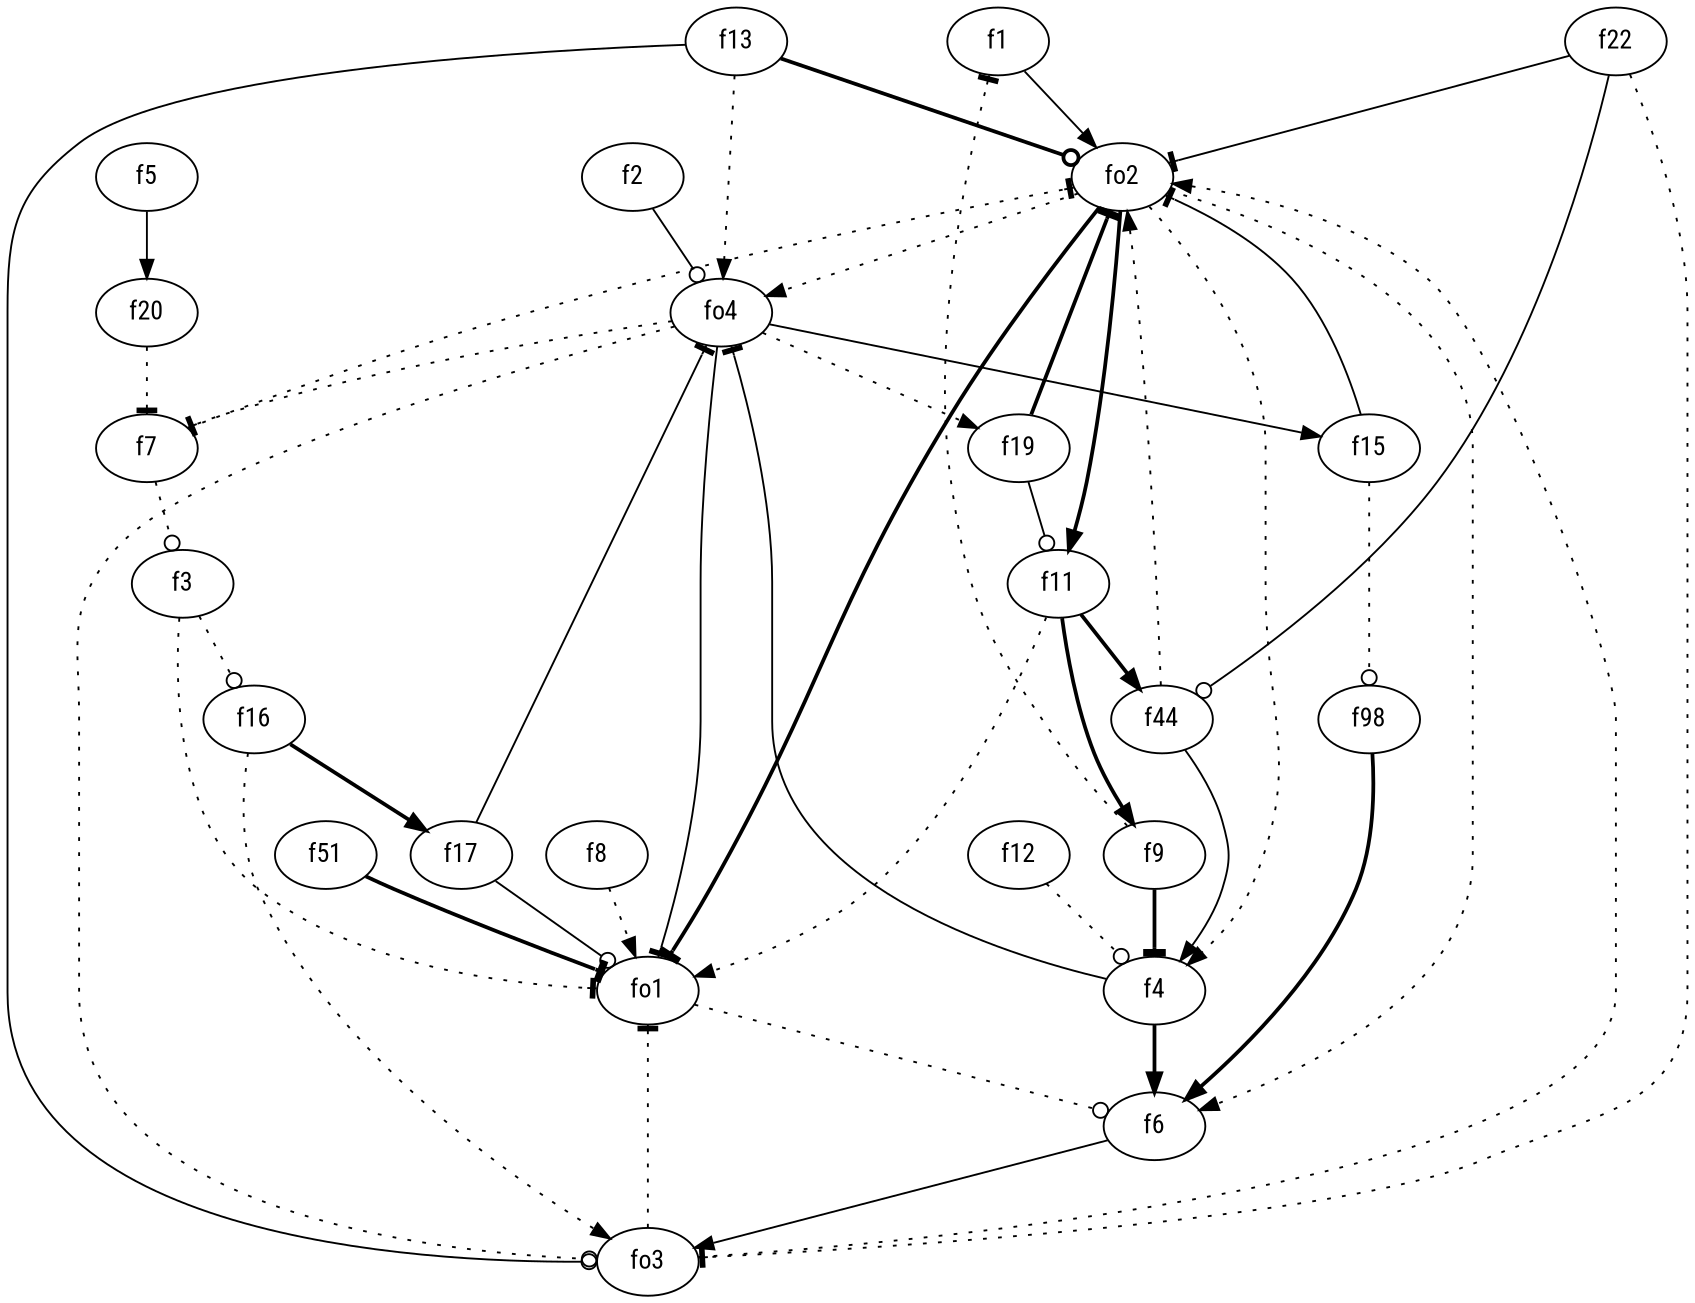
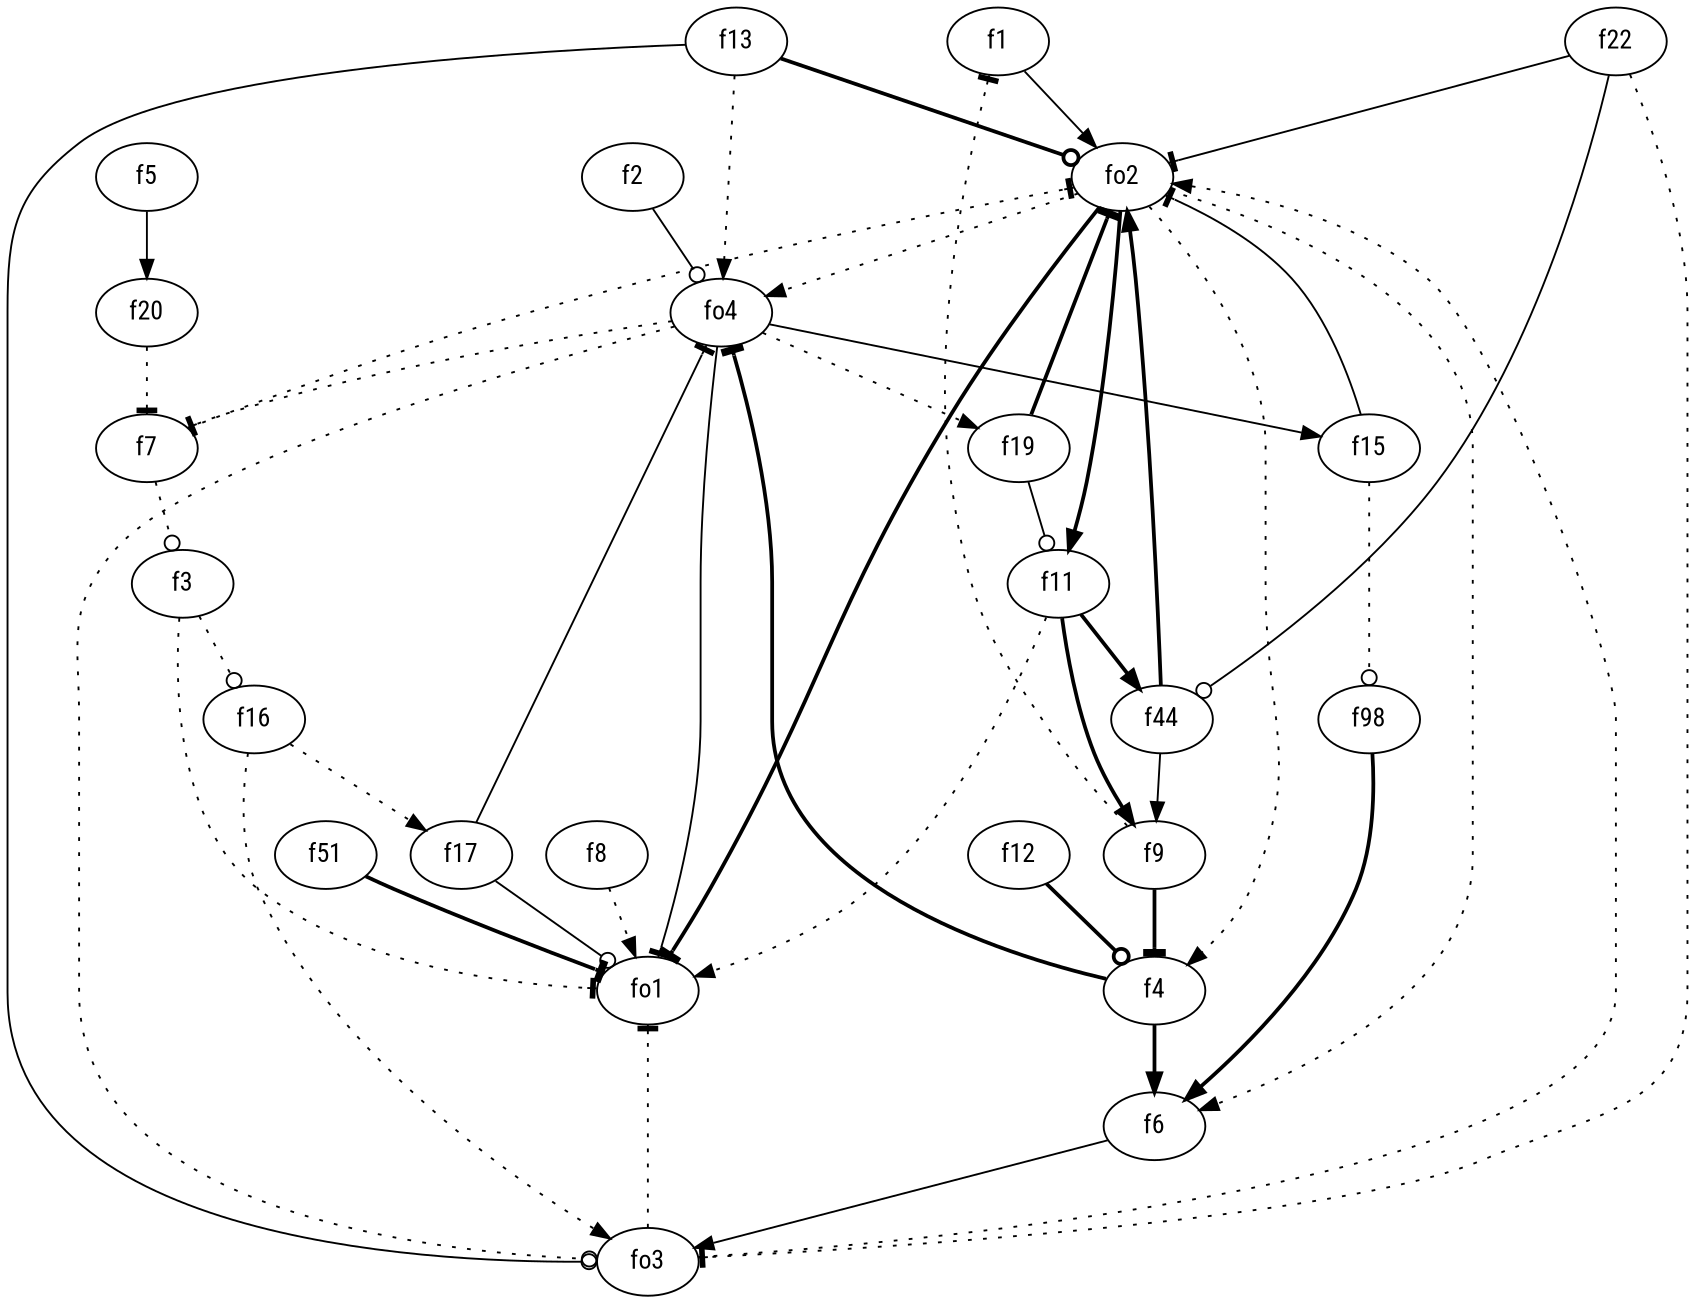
edge "f44" -> "fo2": style dotted -> bold
edge "f4" -> "fo4": style solid -> bold
edge "f16" -> "f17": style bold -> dotted
edge "f44" -> "f4": now "f44" -> "f9"
edge "f12" -> "f4": style dotted -> bold
edge "fo1" -> "f6": removed
